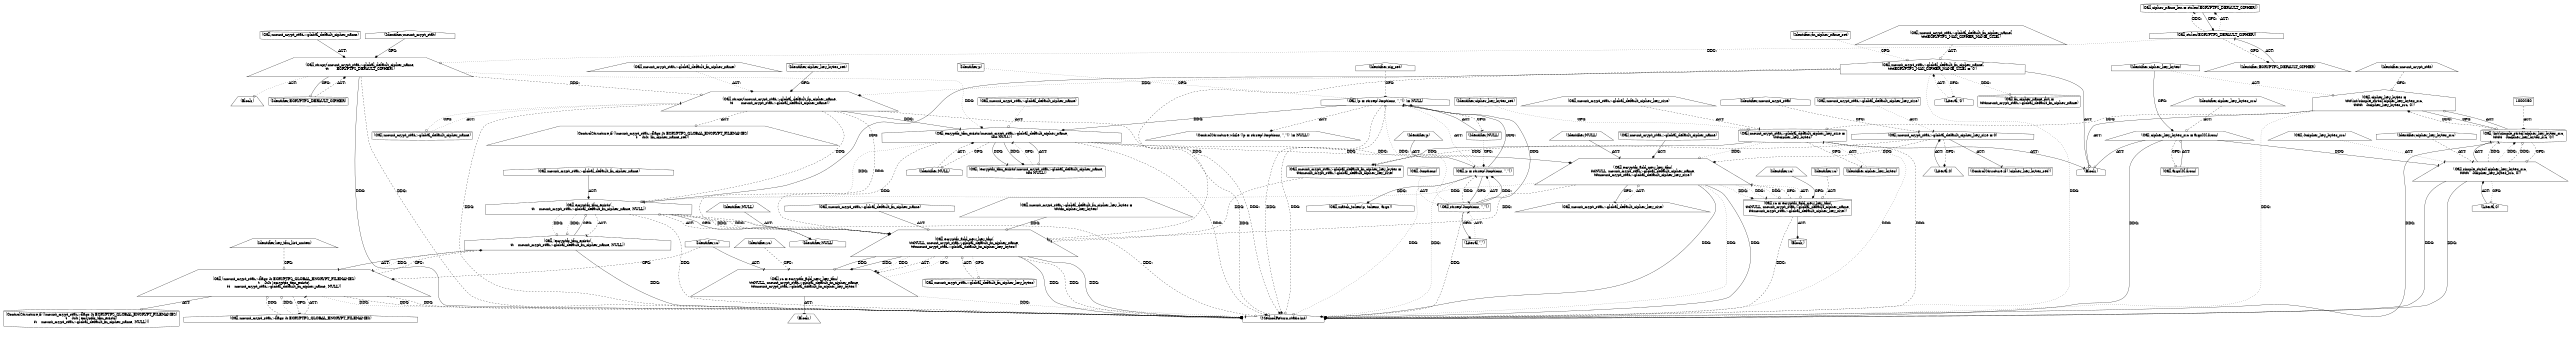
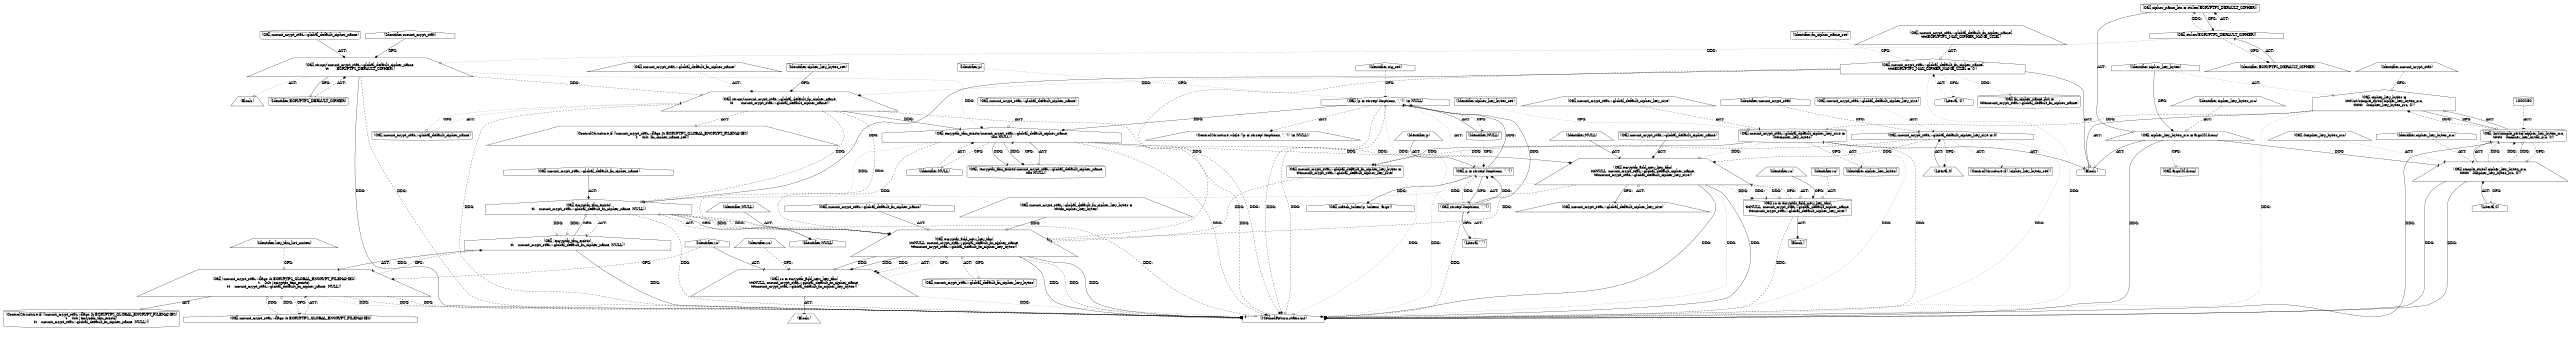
edge "(Call,mount_crypt_stat->global_default_cipher_key_size = 0)" -> "(ControlStructure,if (!cipher_key_bytes_set))": style solid -> dotted
edge "(Call,args[0].from)" -> "(Call,cipher_key_bytes_src = args[0].from)": now "(Call,cipher_name_len = strlen(ECRYPTFS_DEFAULT_CIPHER))" -> "(Call,cipher_key_bytes_src = args[0].from)"
node "(Call,&options)": removed
edge "(Call,mount_crypt_stat->global_default_cipher_key_size = 0)" -> "(MethodReturn,static int)": added, label "DDG:"
